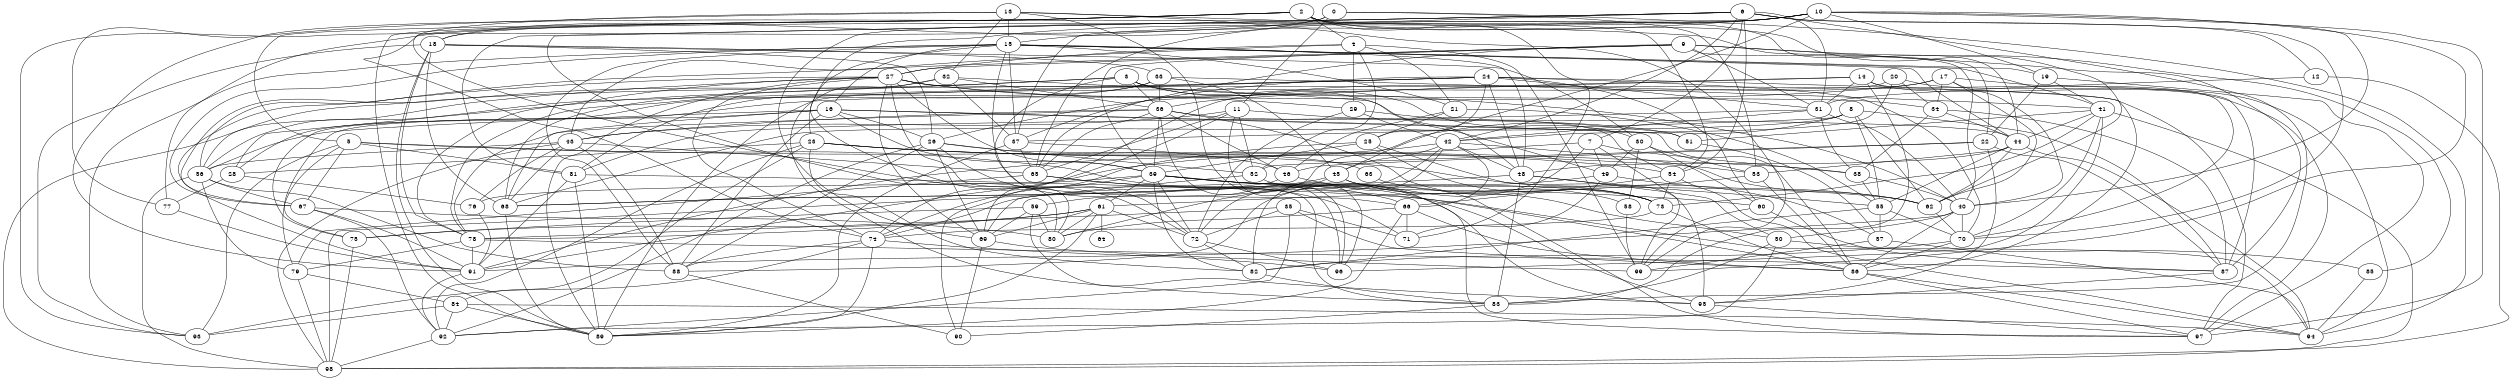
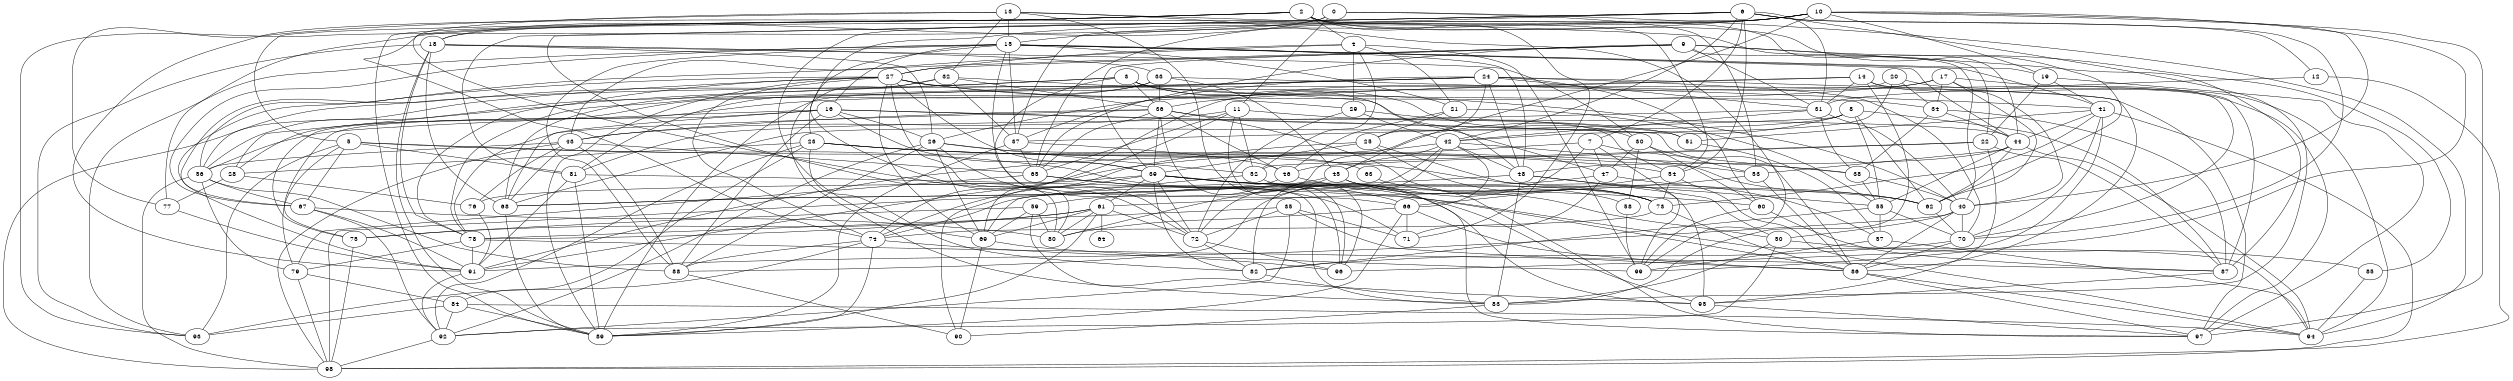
node "49": label "49" -> "47"
